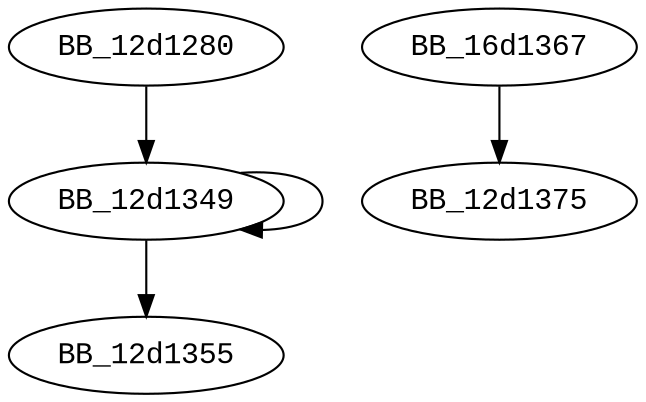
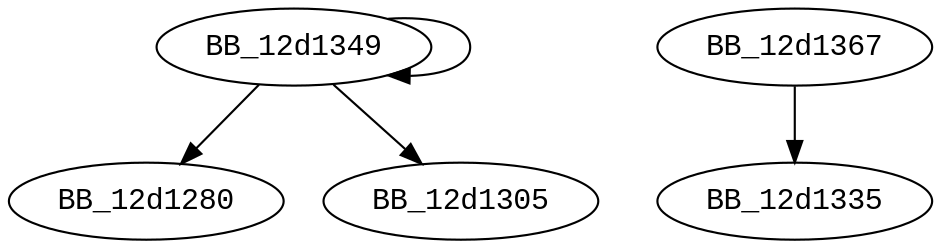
node "BB_16d1367": label "BB_16d1367" -> "BB_12d1367"
edge "BB_12d1280" -> "BB_12d1349": reversed
node "BB_12d1375": label "BB_12d1375" -> "BB_12d1335"
node "BB_12d1355": label "BB_12d1355" -> "BB_12d1305"
